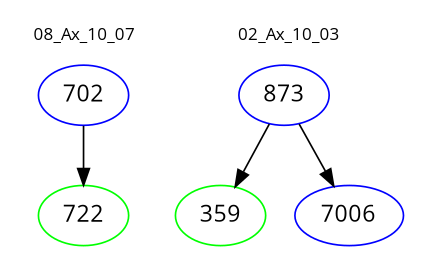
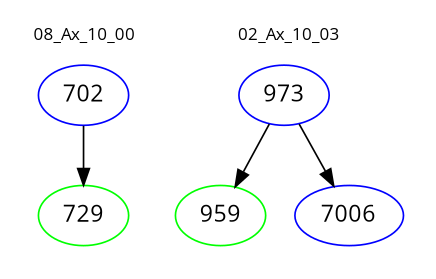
cluster "08_Ax_10_07": label "08_Ax_10_07" -> "08_Ax_10_00"
node "873": label "873" -> "973"
node "722": label "722" -> "729"
node "359": label "359" -> "959"
